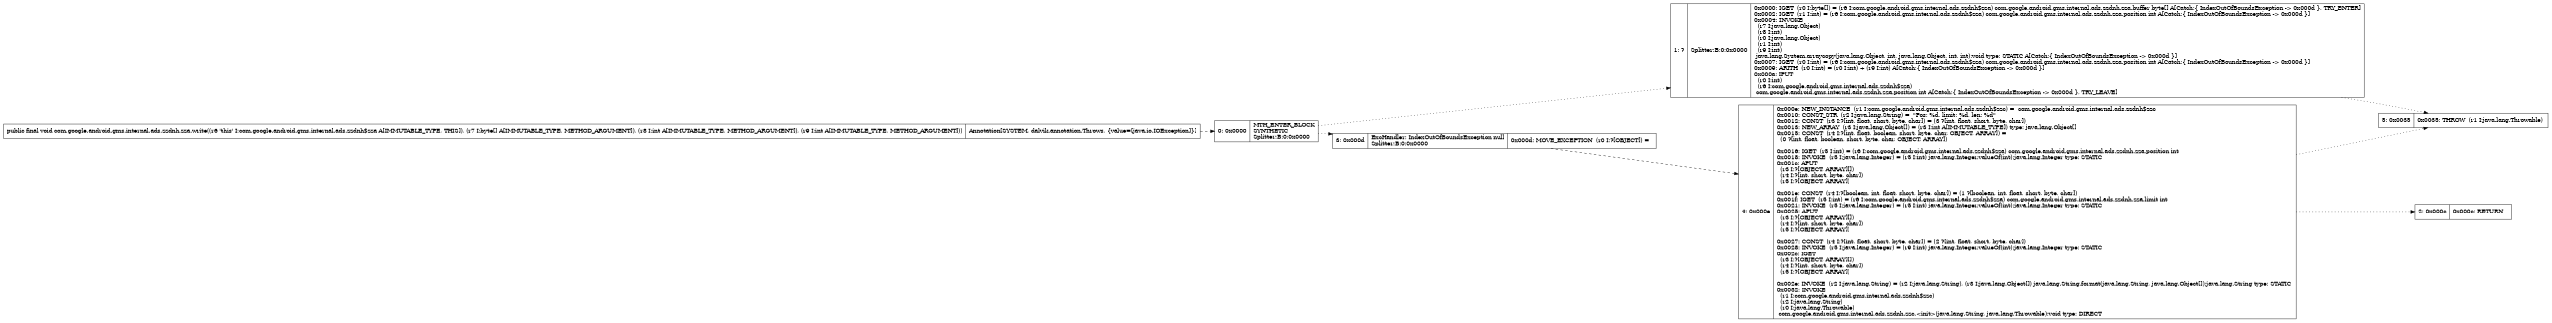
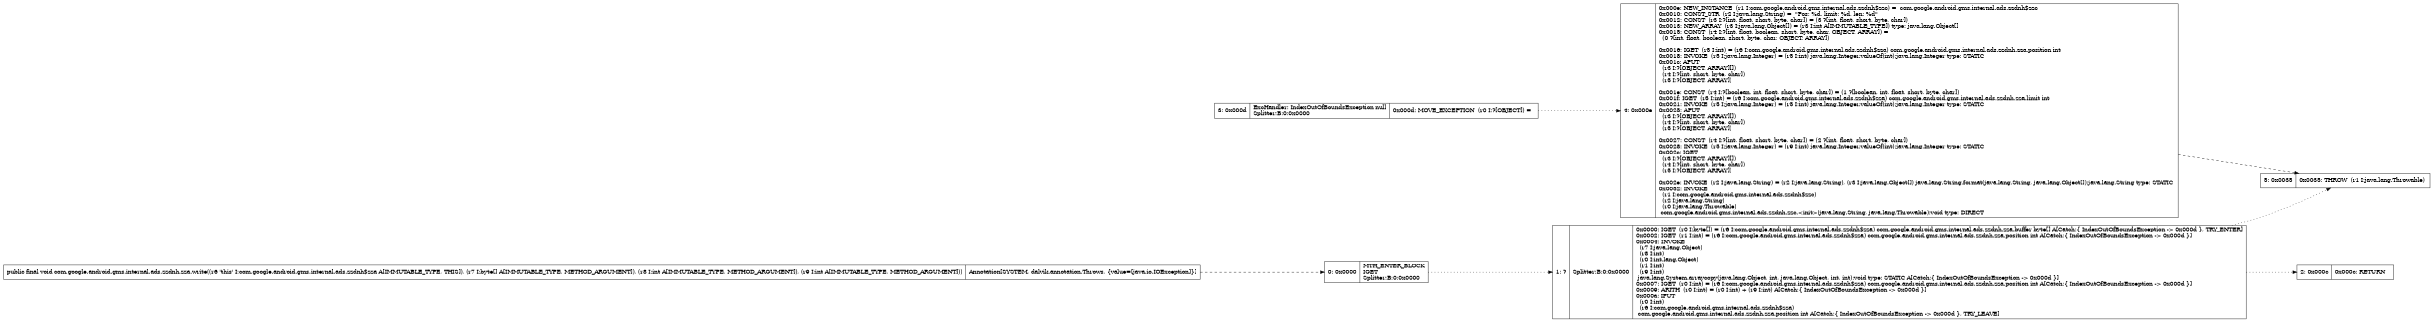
node "1: ?": text "(r0 I:java.lang.Object)" -> "(r0 I:int.lang.Object)"
node "0: 0x0000": text "SYNTHETIC" -> "IGET"
edge "0: 0x0000" -> "3: 0x000d": removed
edge "4: 0x000e" -> "5: 0x0035": style dotted -> dashed
edge "3: 0x000d" -> "4: 0x000e": style dashed -> dotted
edge "4: 0x000e" -> "2: 0x000c": now "1: ?" -> "2: 0x000c"
